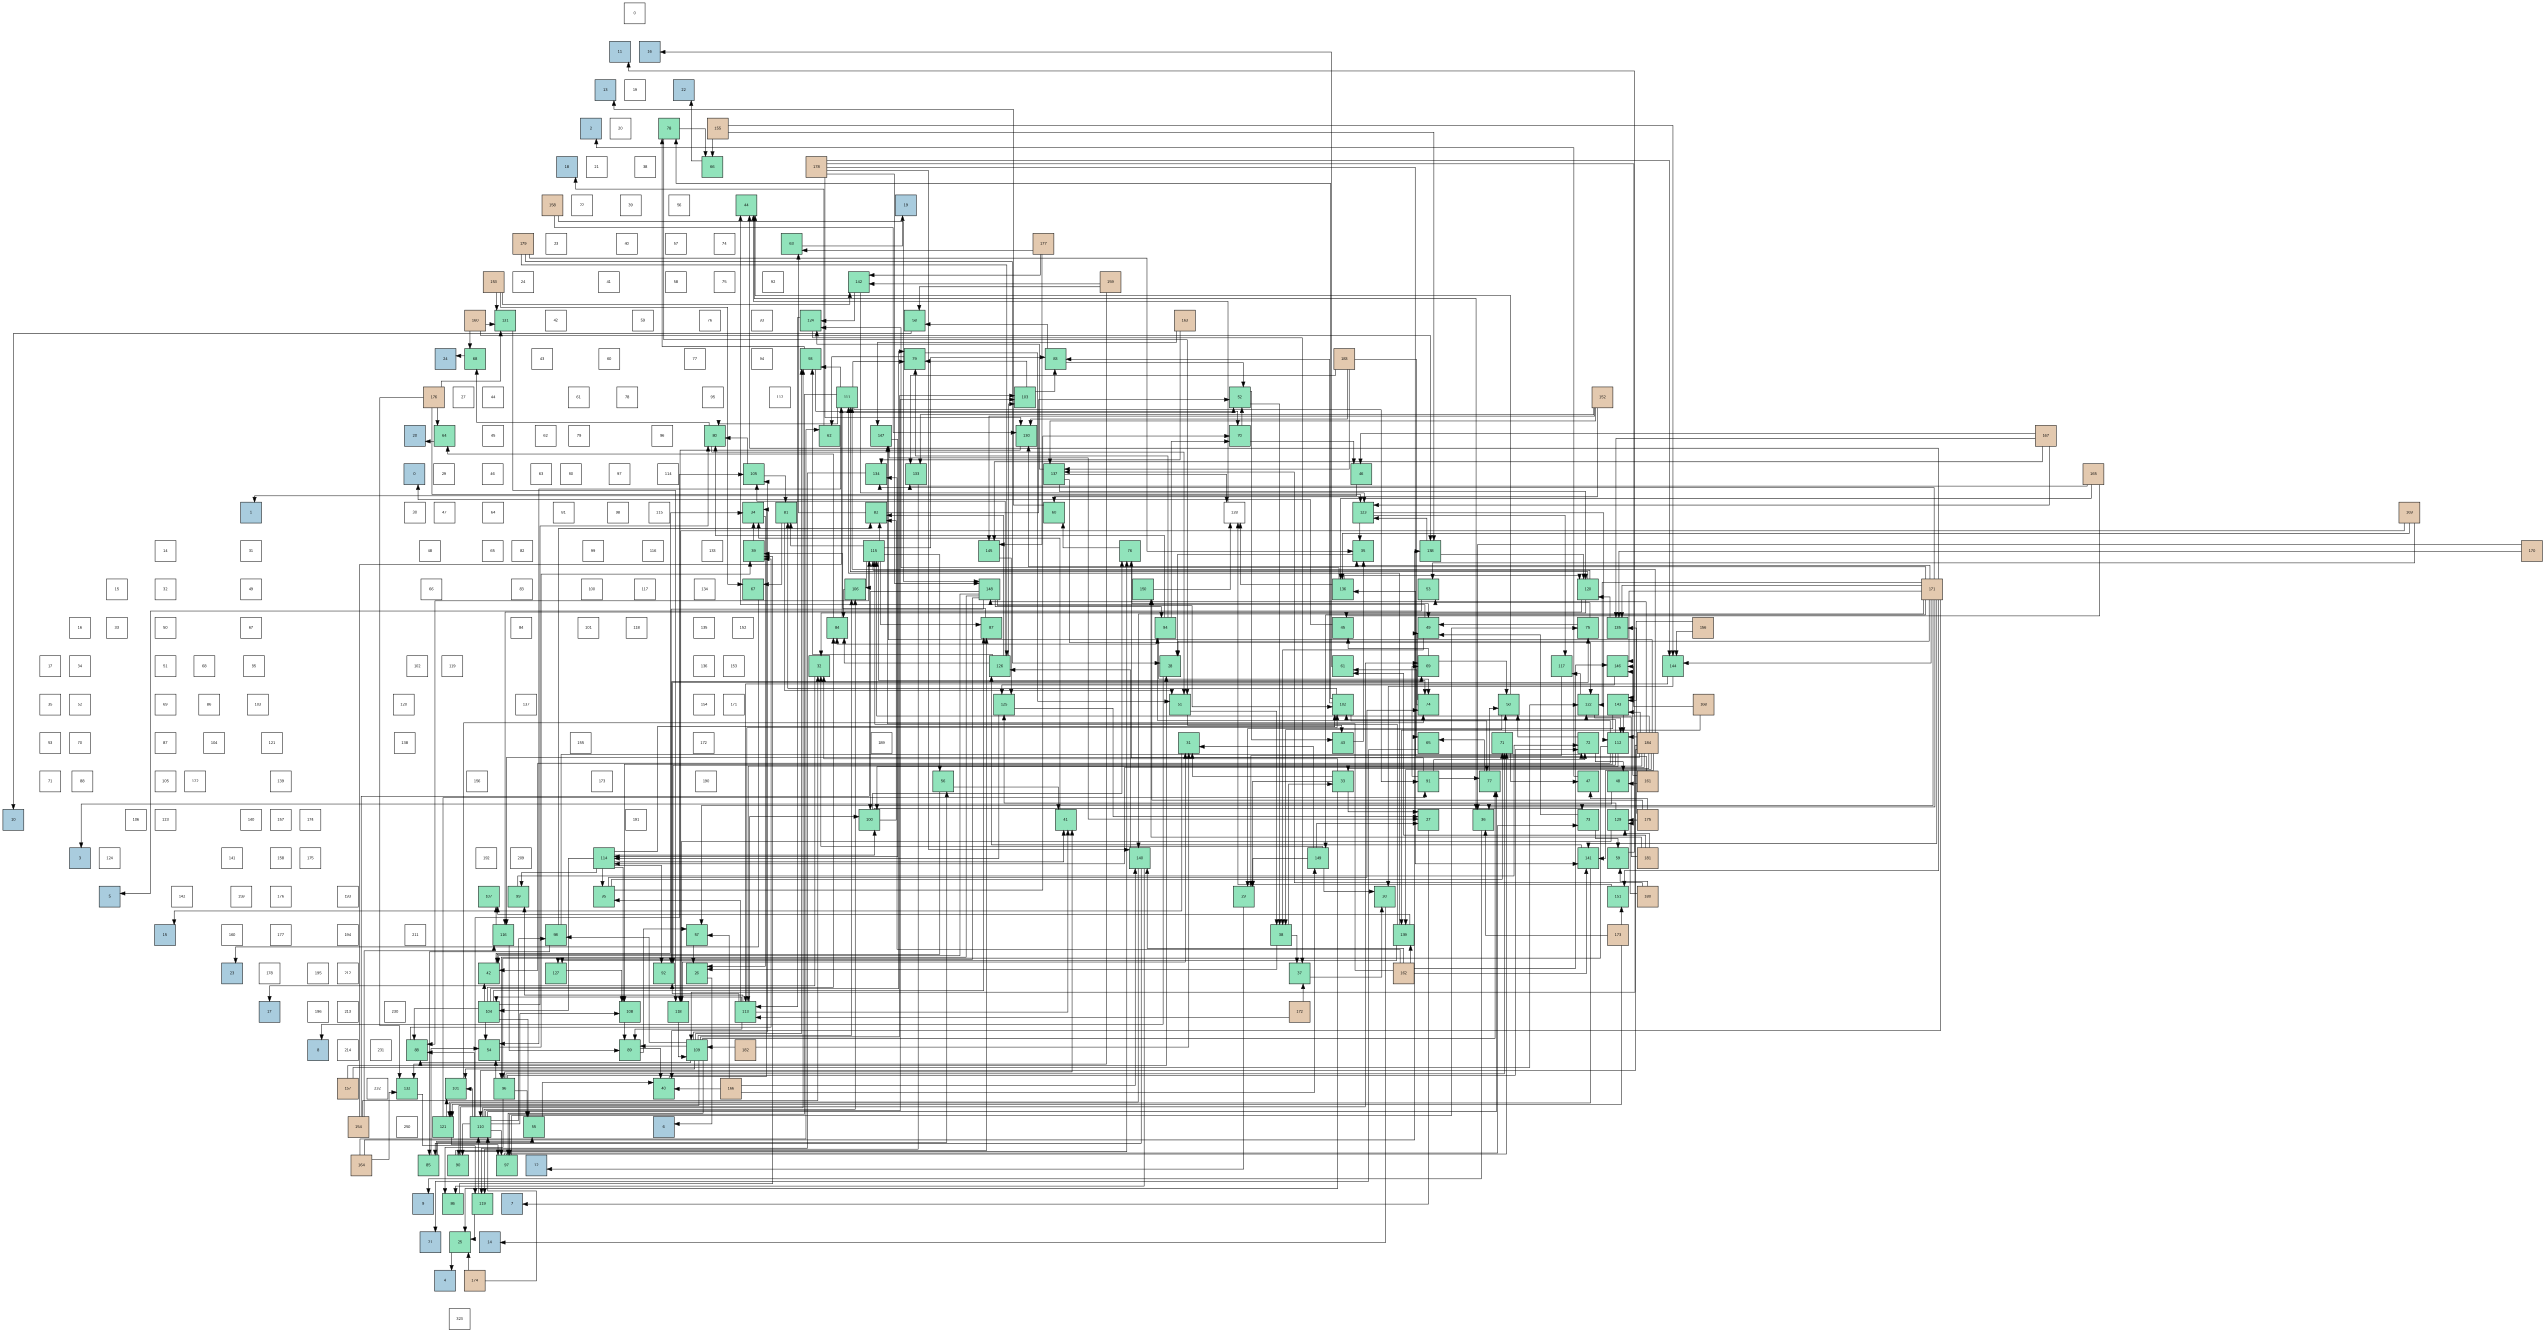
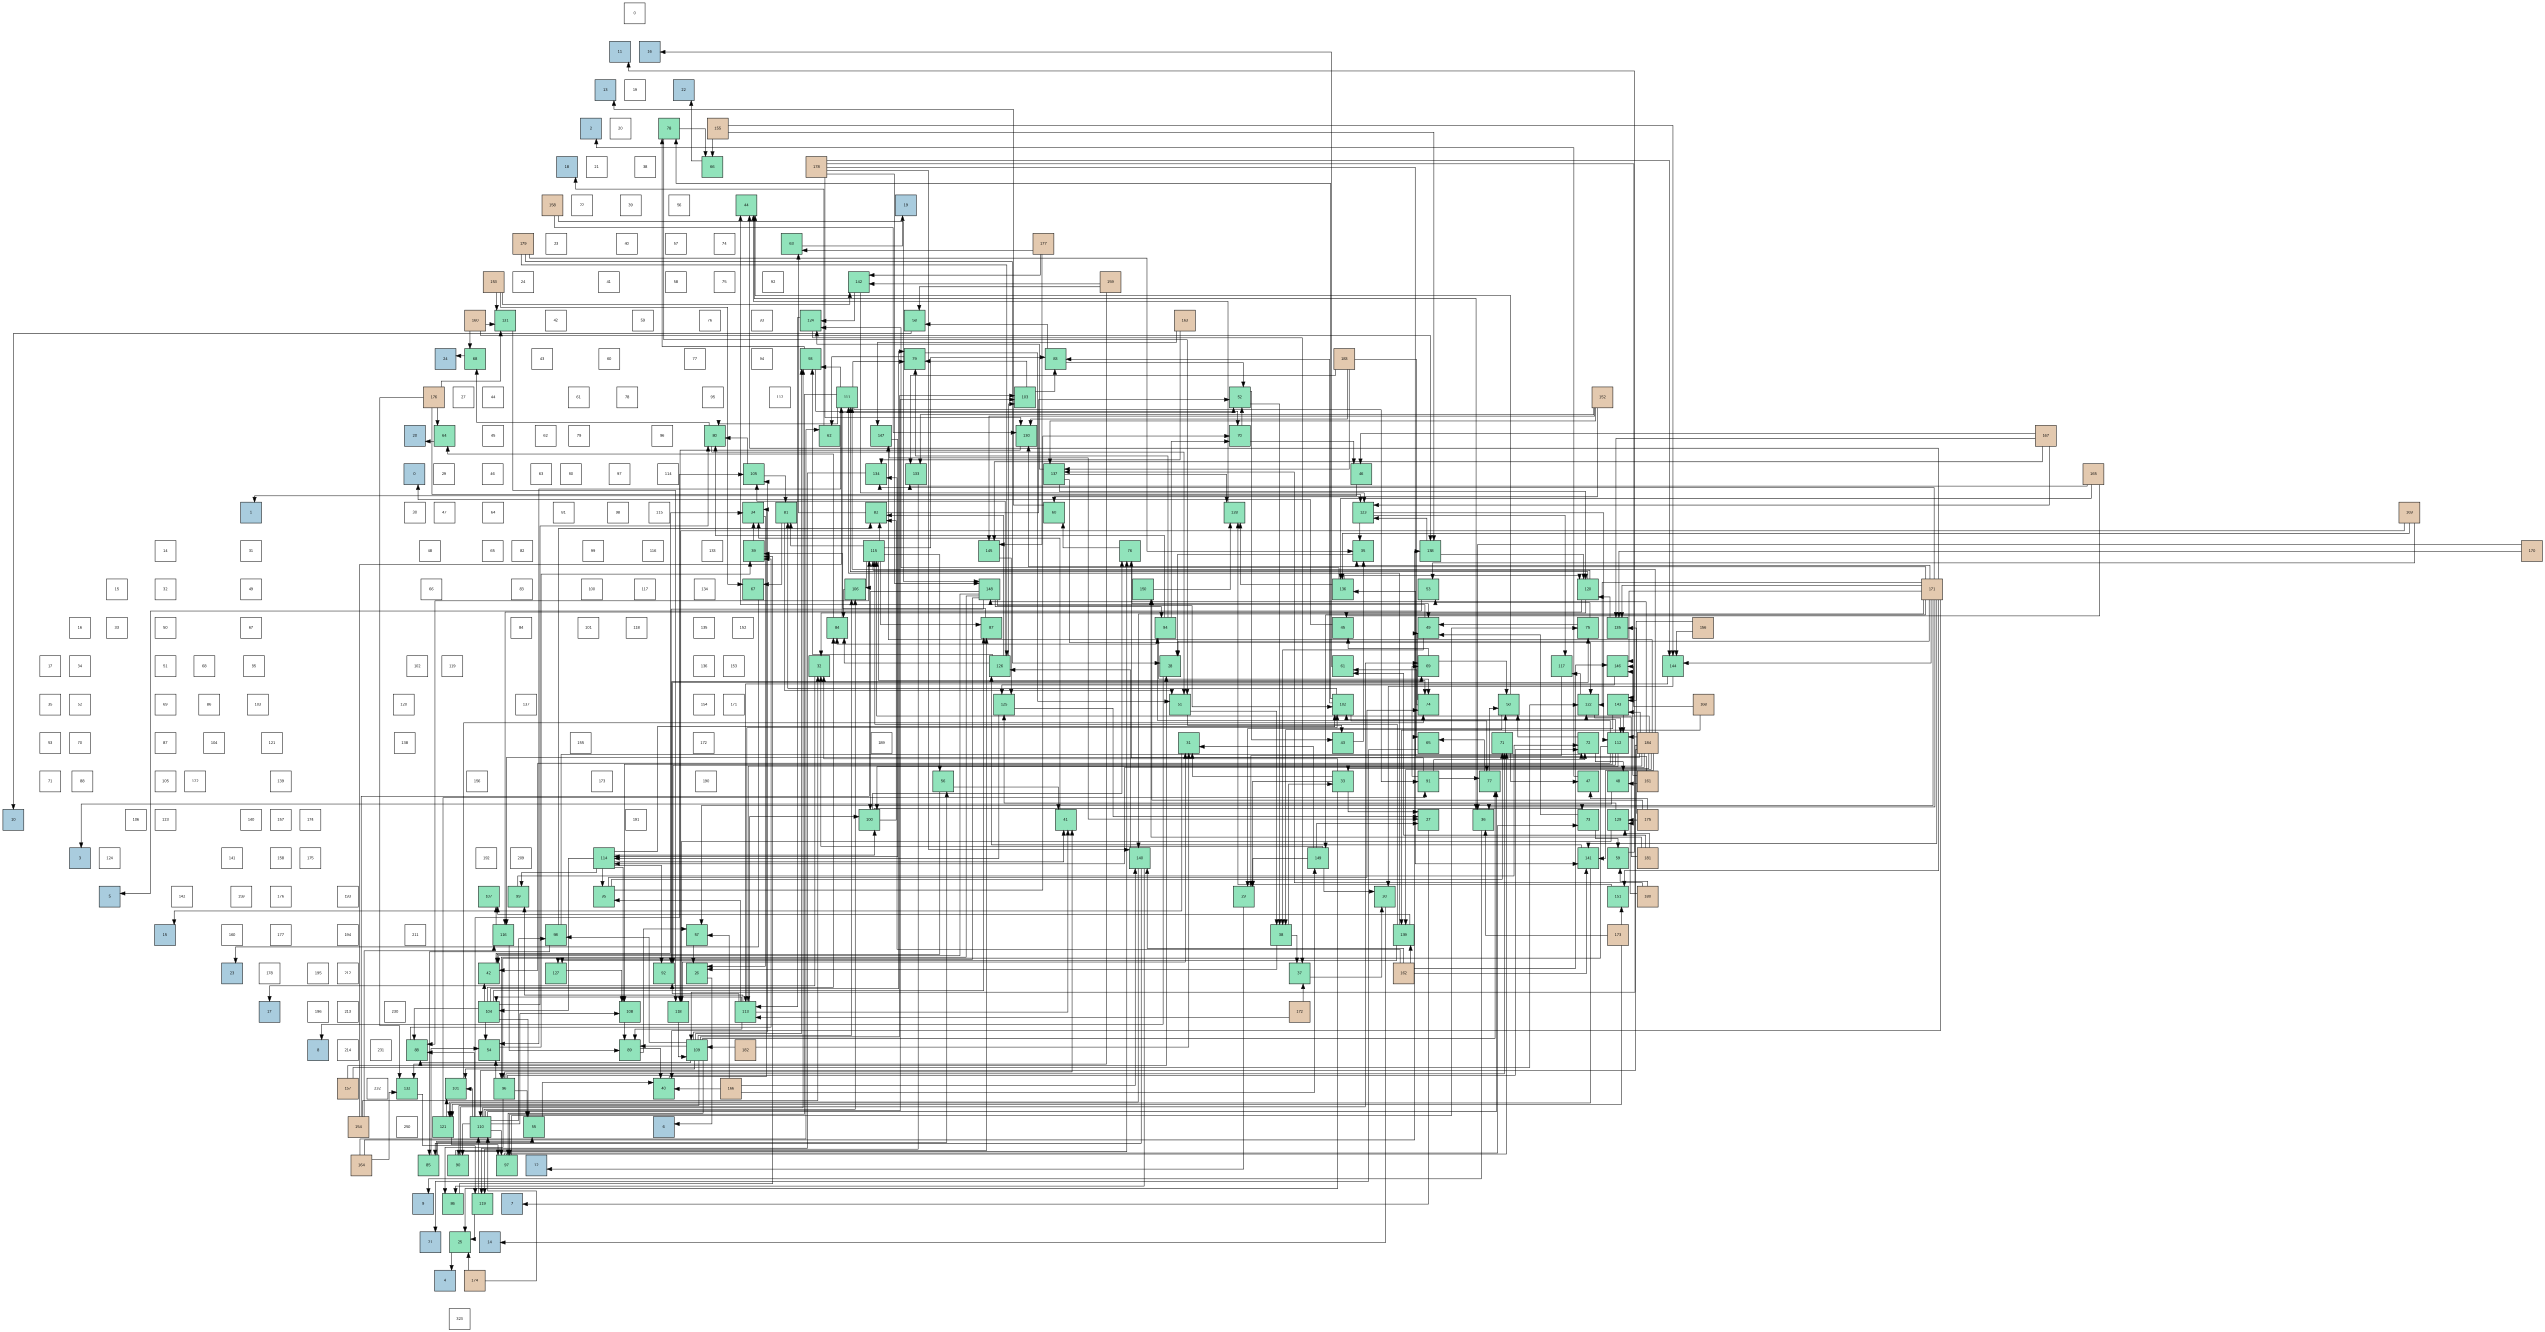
node "128": fillcolor #ffffff -> #91e3bb
edge "162" -> "147": removed
